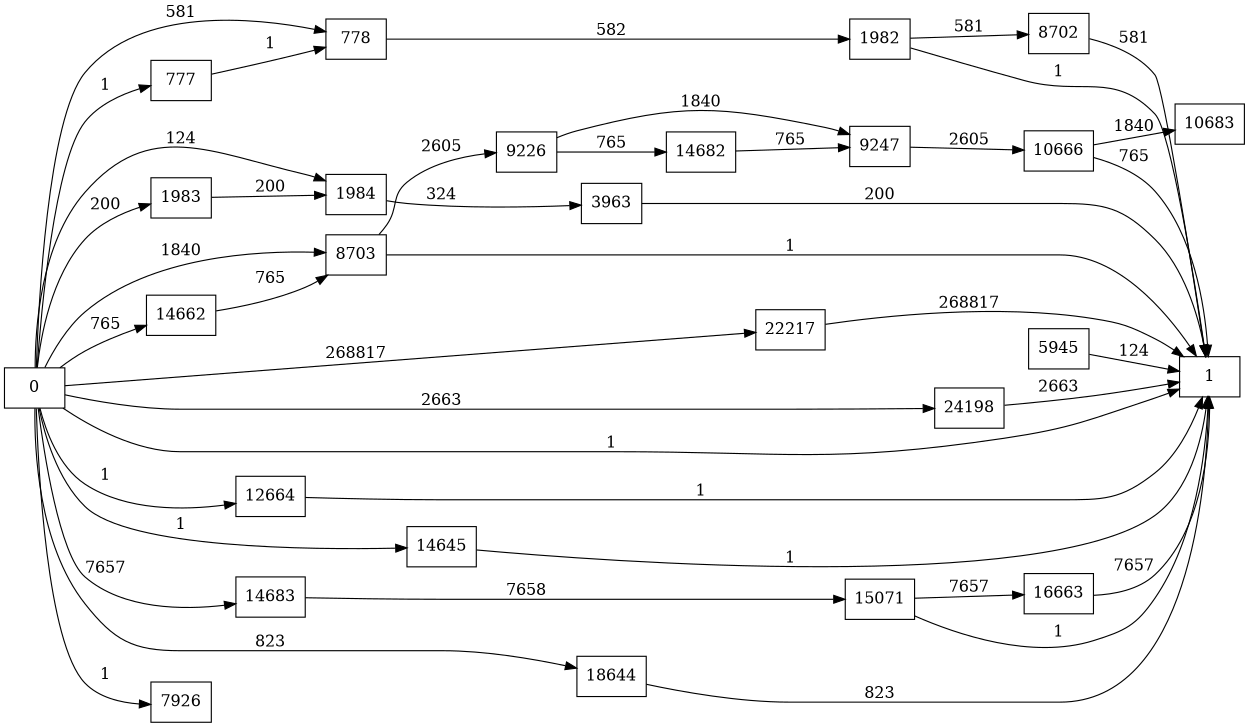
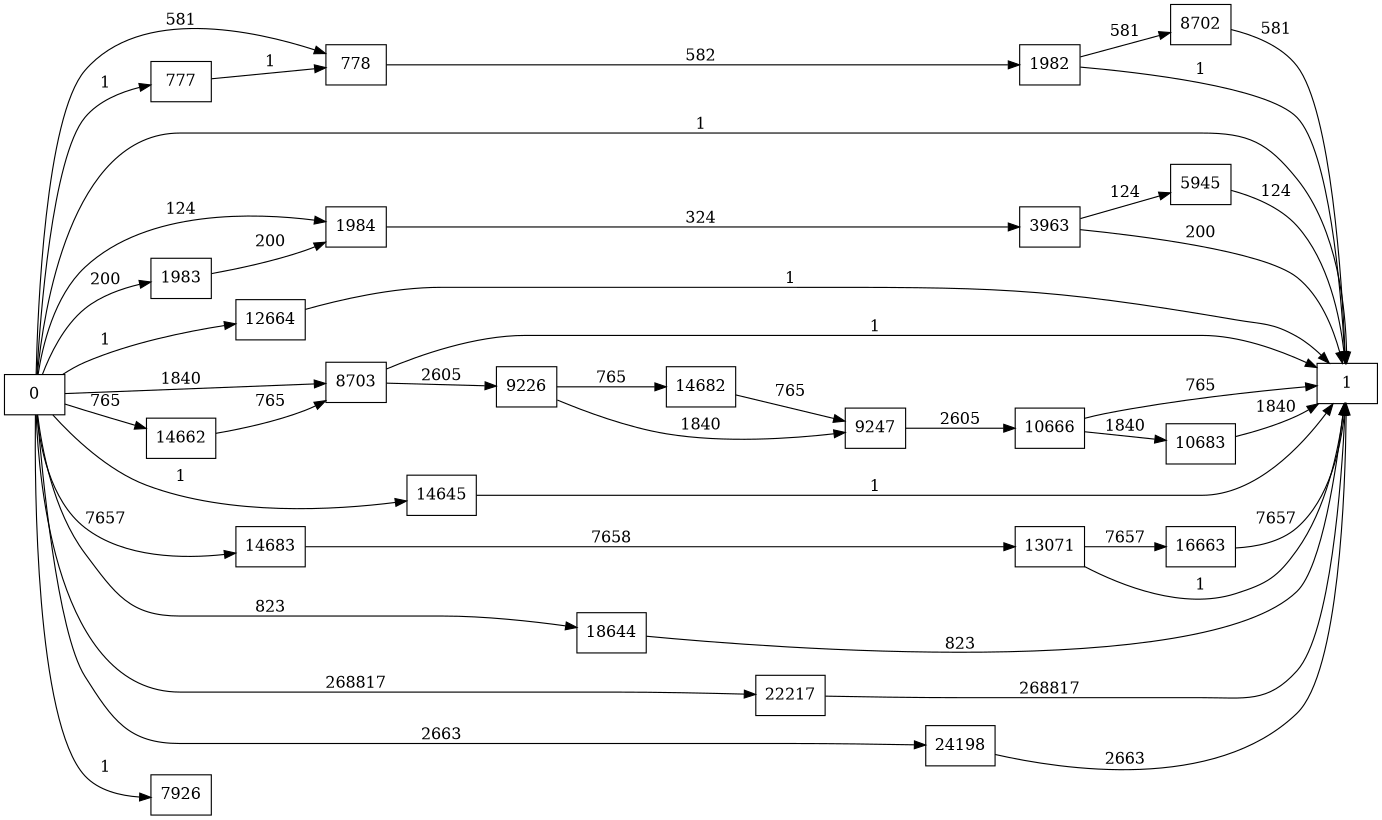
edge "3963" -> "5945": added, label "124"
edge "10683" -> "1": added, label "1840"
node "15071": label "15071" -> "13071"
